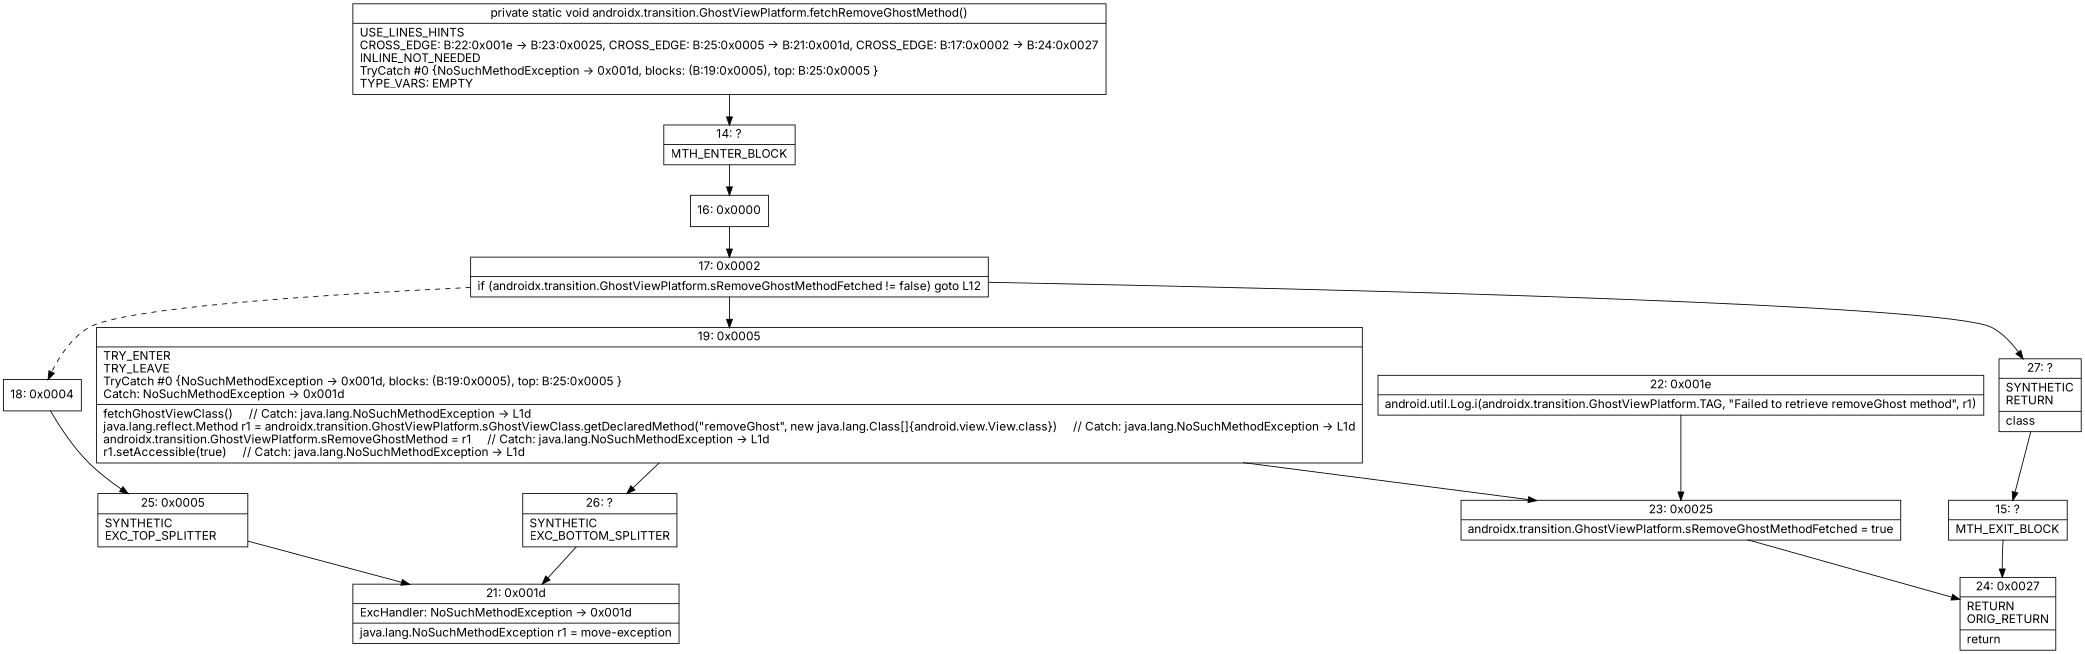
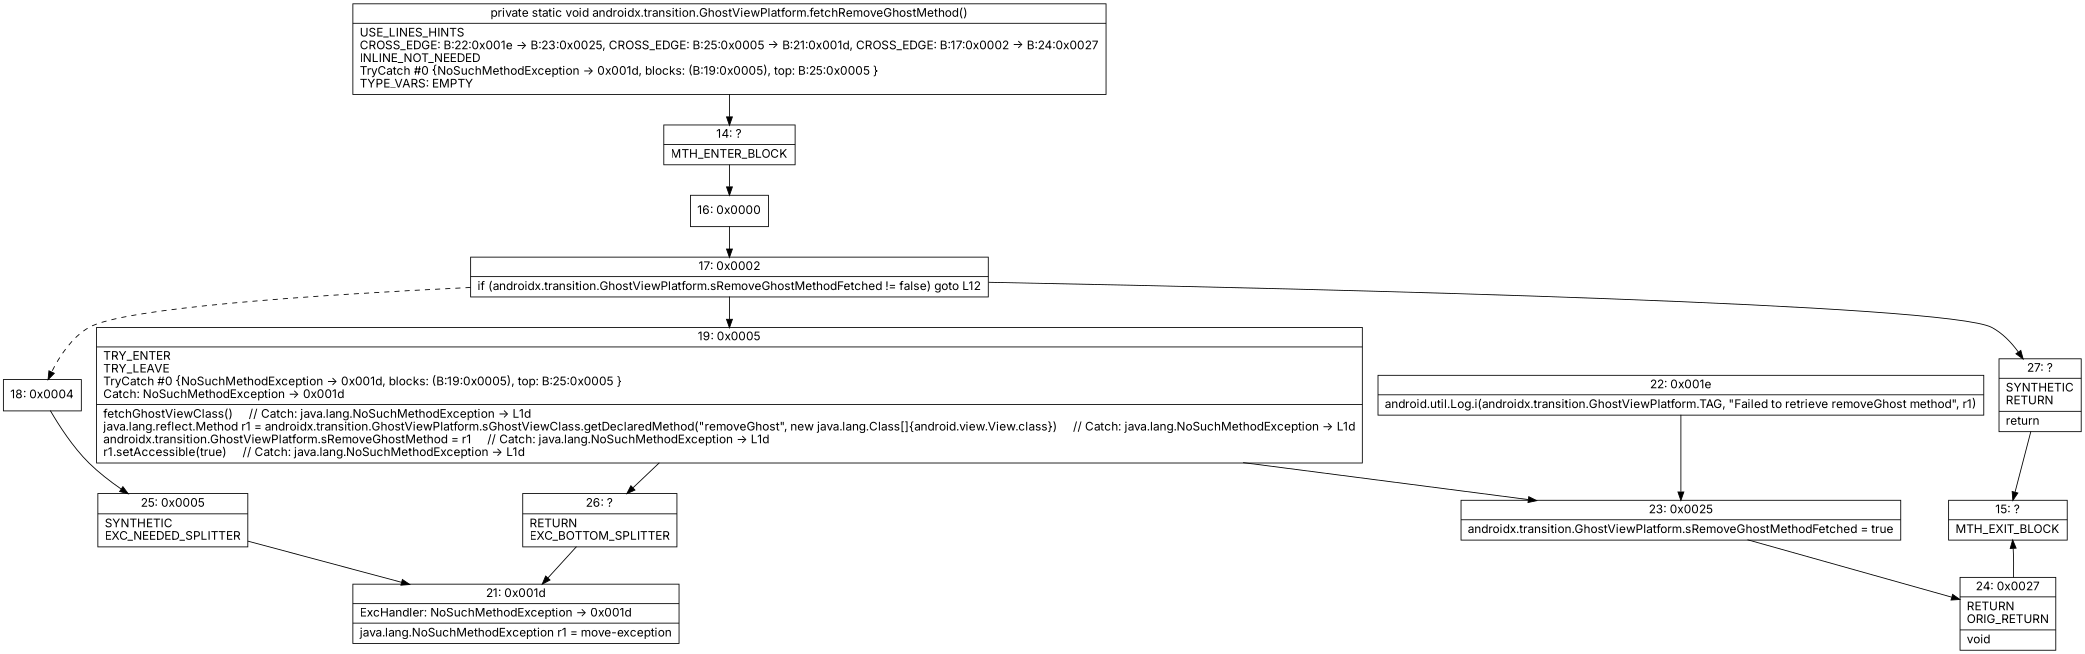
node "27: ?": text "class" -> "return"
node "26: ?": text "SYNTHETIC" -> "RETURN"
node "25: 0x0005": text "EXC_TOP_SPLITTER" -> "EXC_NEEDED_SPLITTER"
edge "15: ?" -> "24: 0x0027": reversed
node "24: 0x0027": text "return" -> "void"
